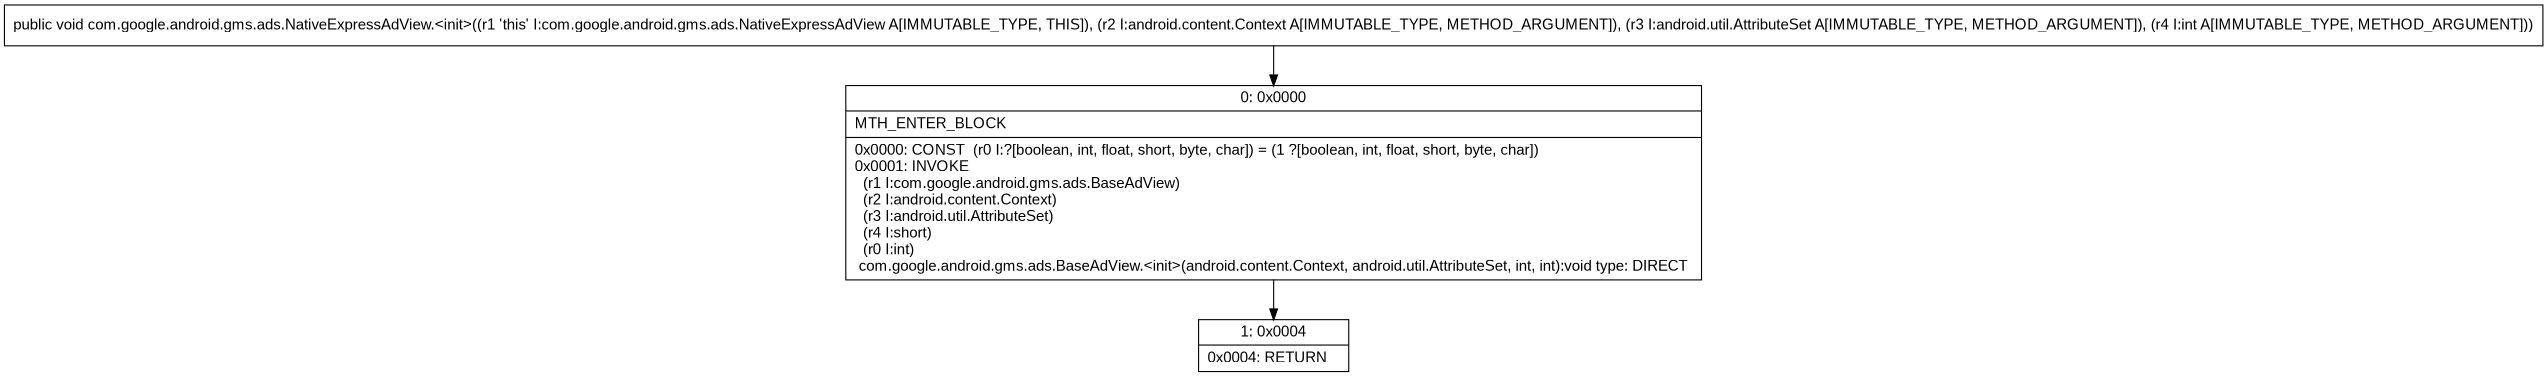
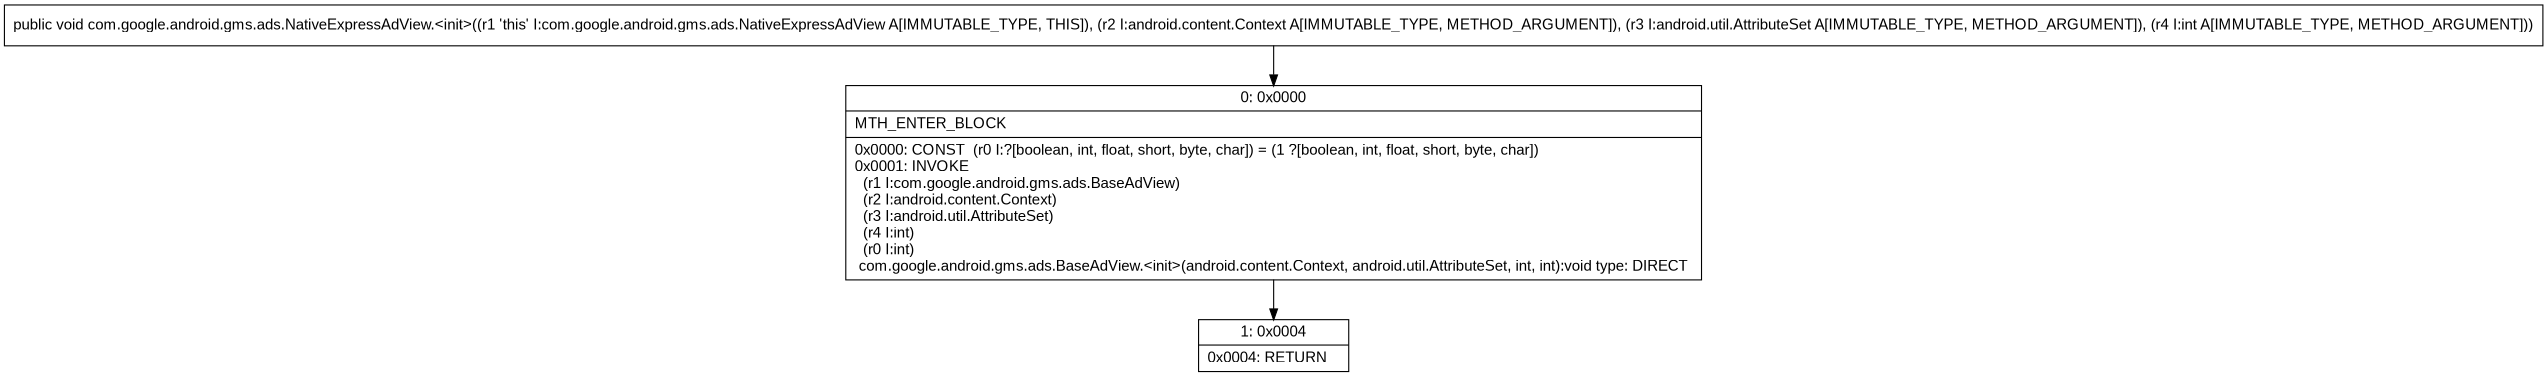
node "0: 0x0000": text "(r4 I:short)" -> "(r4 I:int)"
